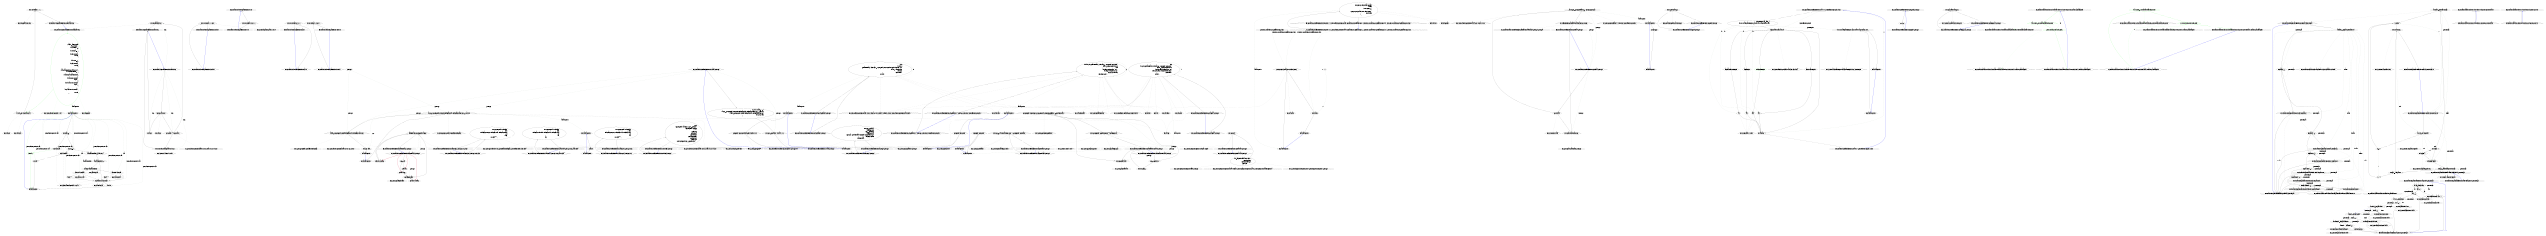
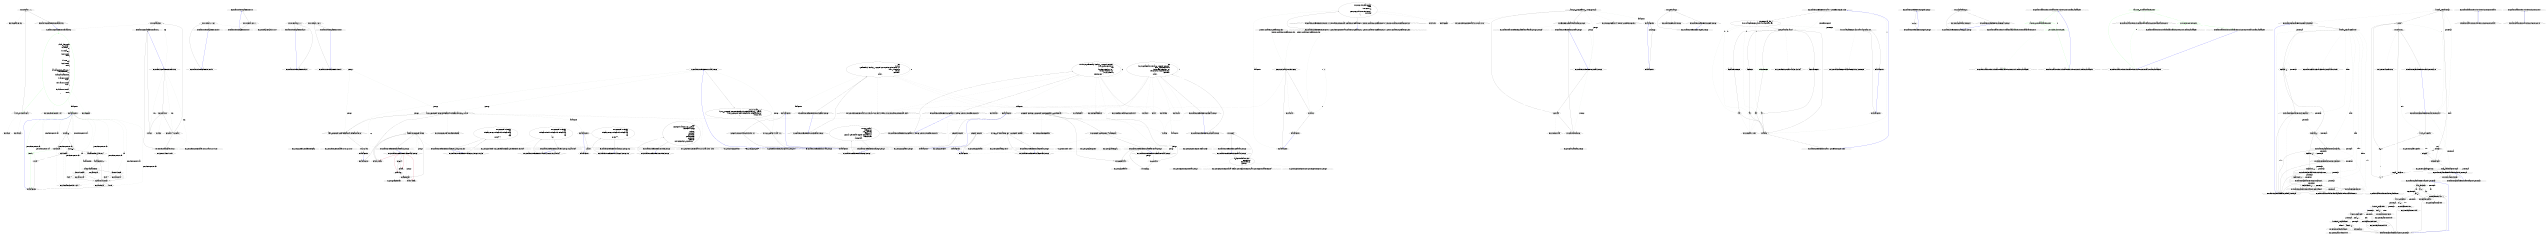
node "Entry System.Type.GetInterfaces()": label "Entry System.Type.GetInterfaces()" -> "Entry GetProperties.Type.GetInterfaces()"
